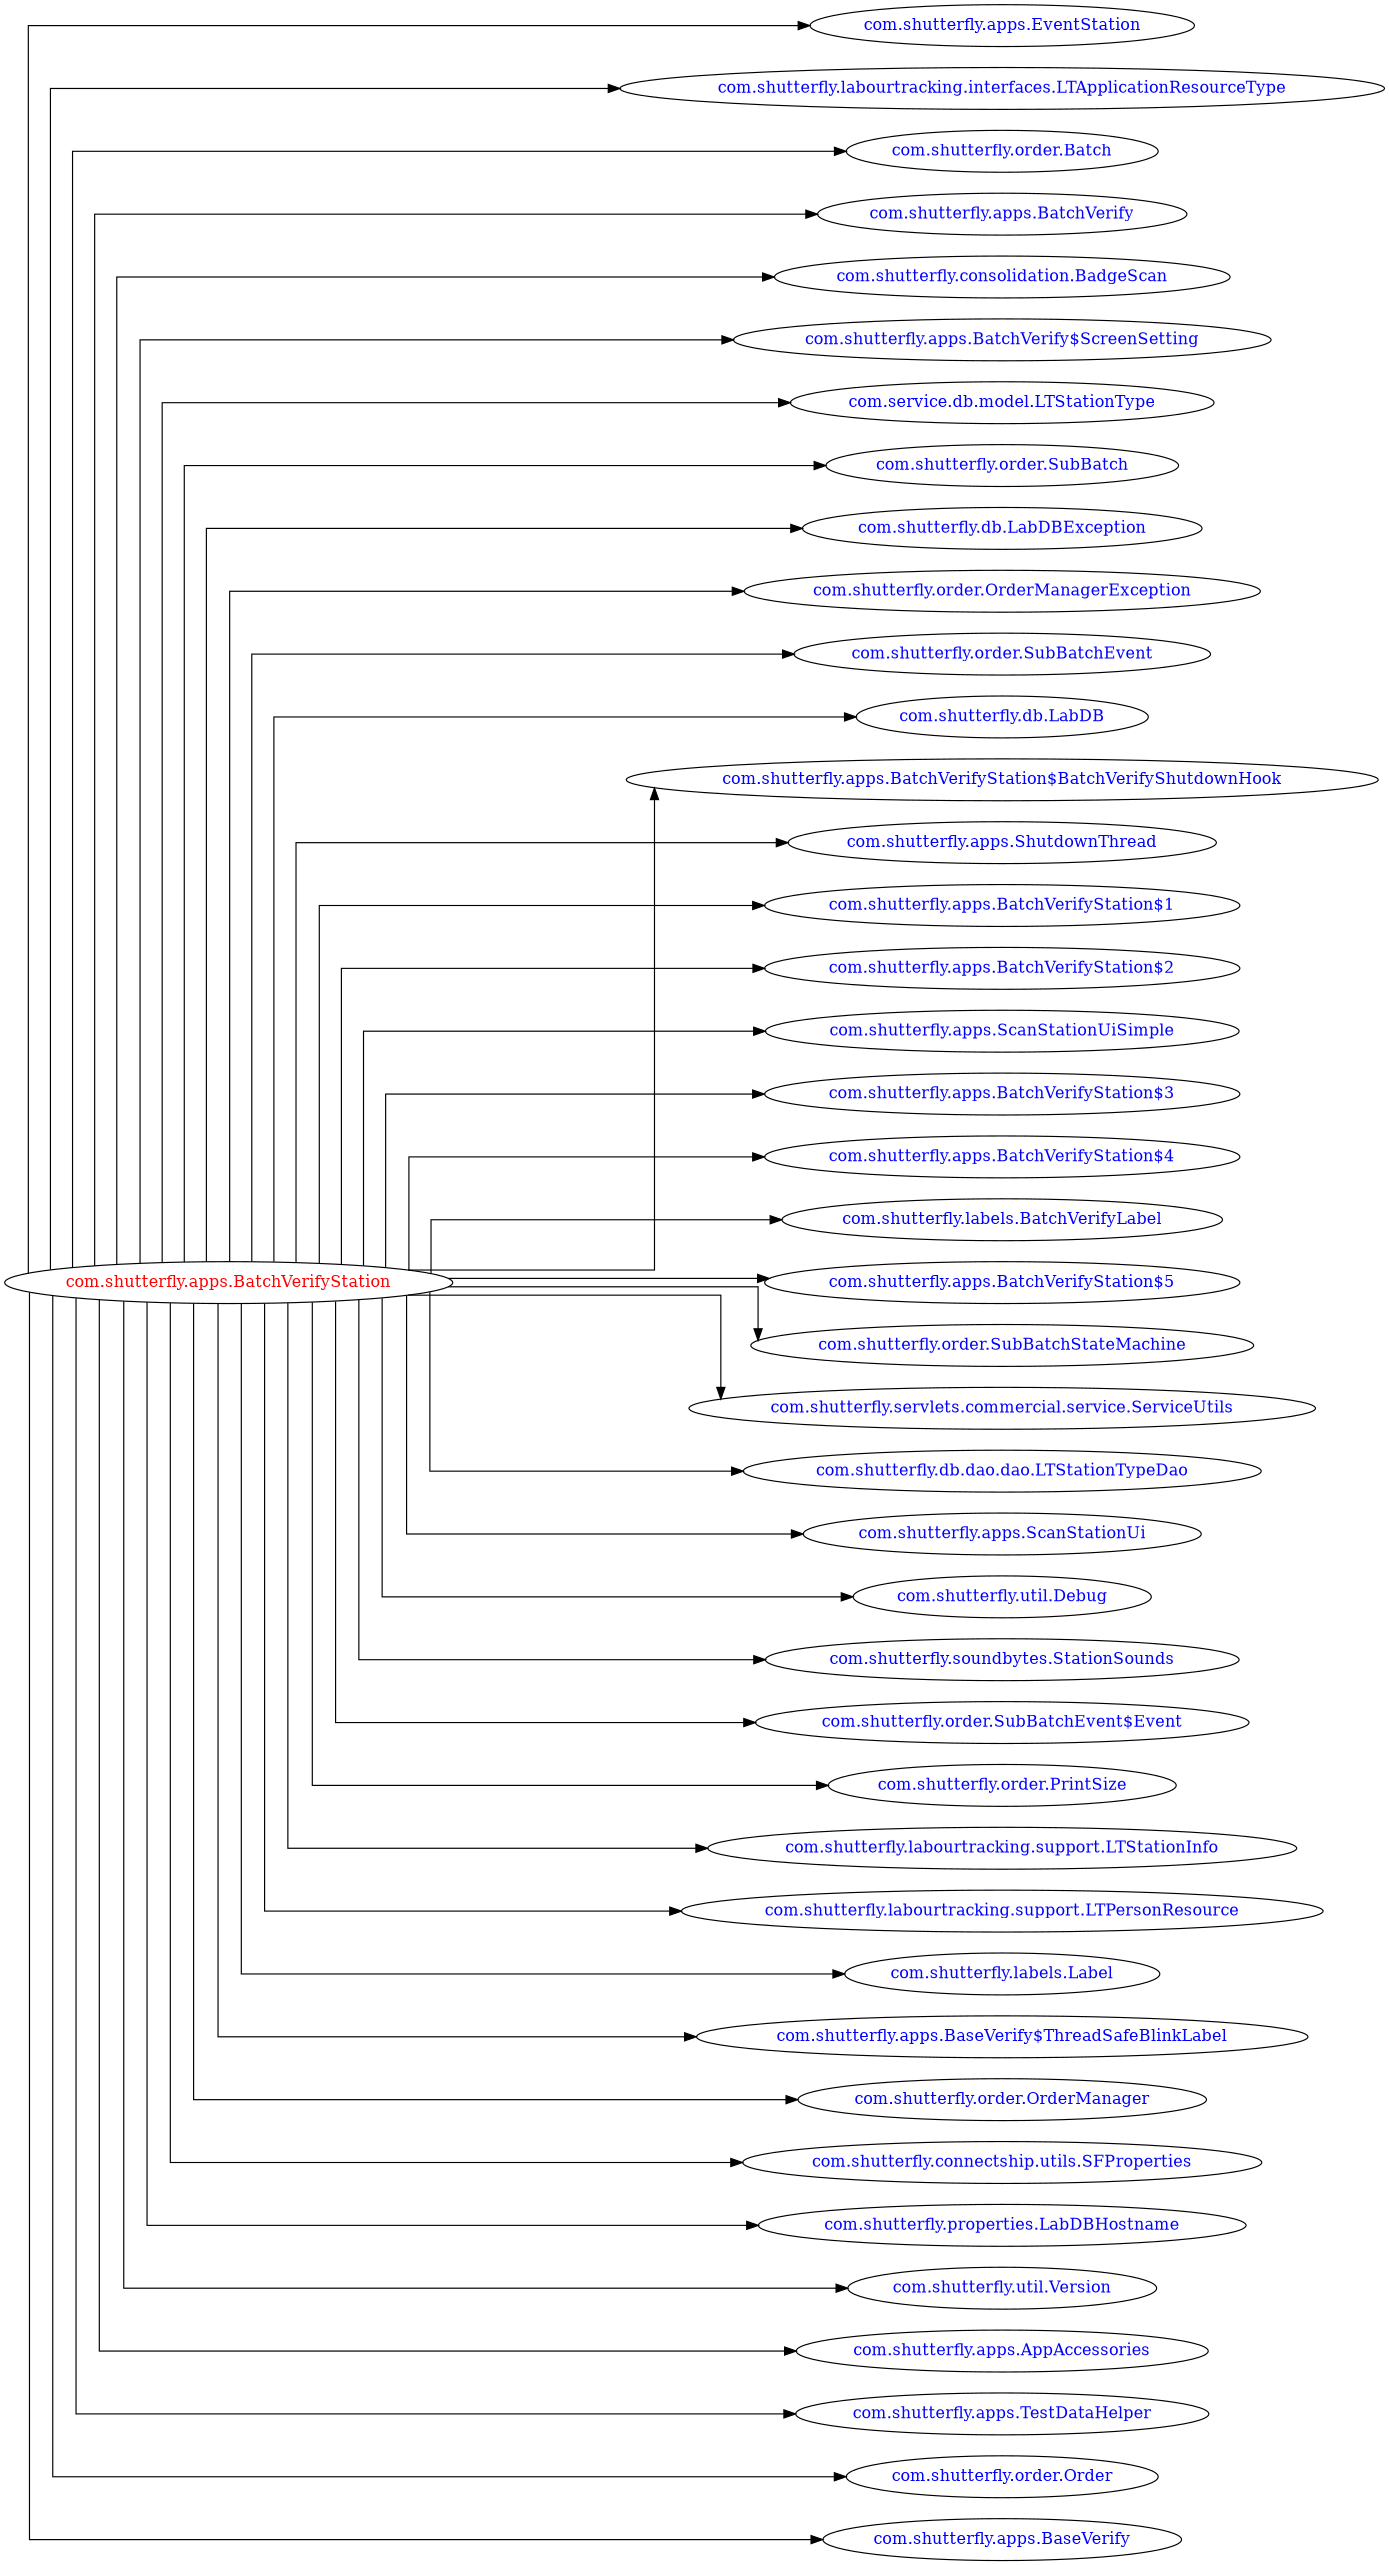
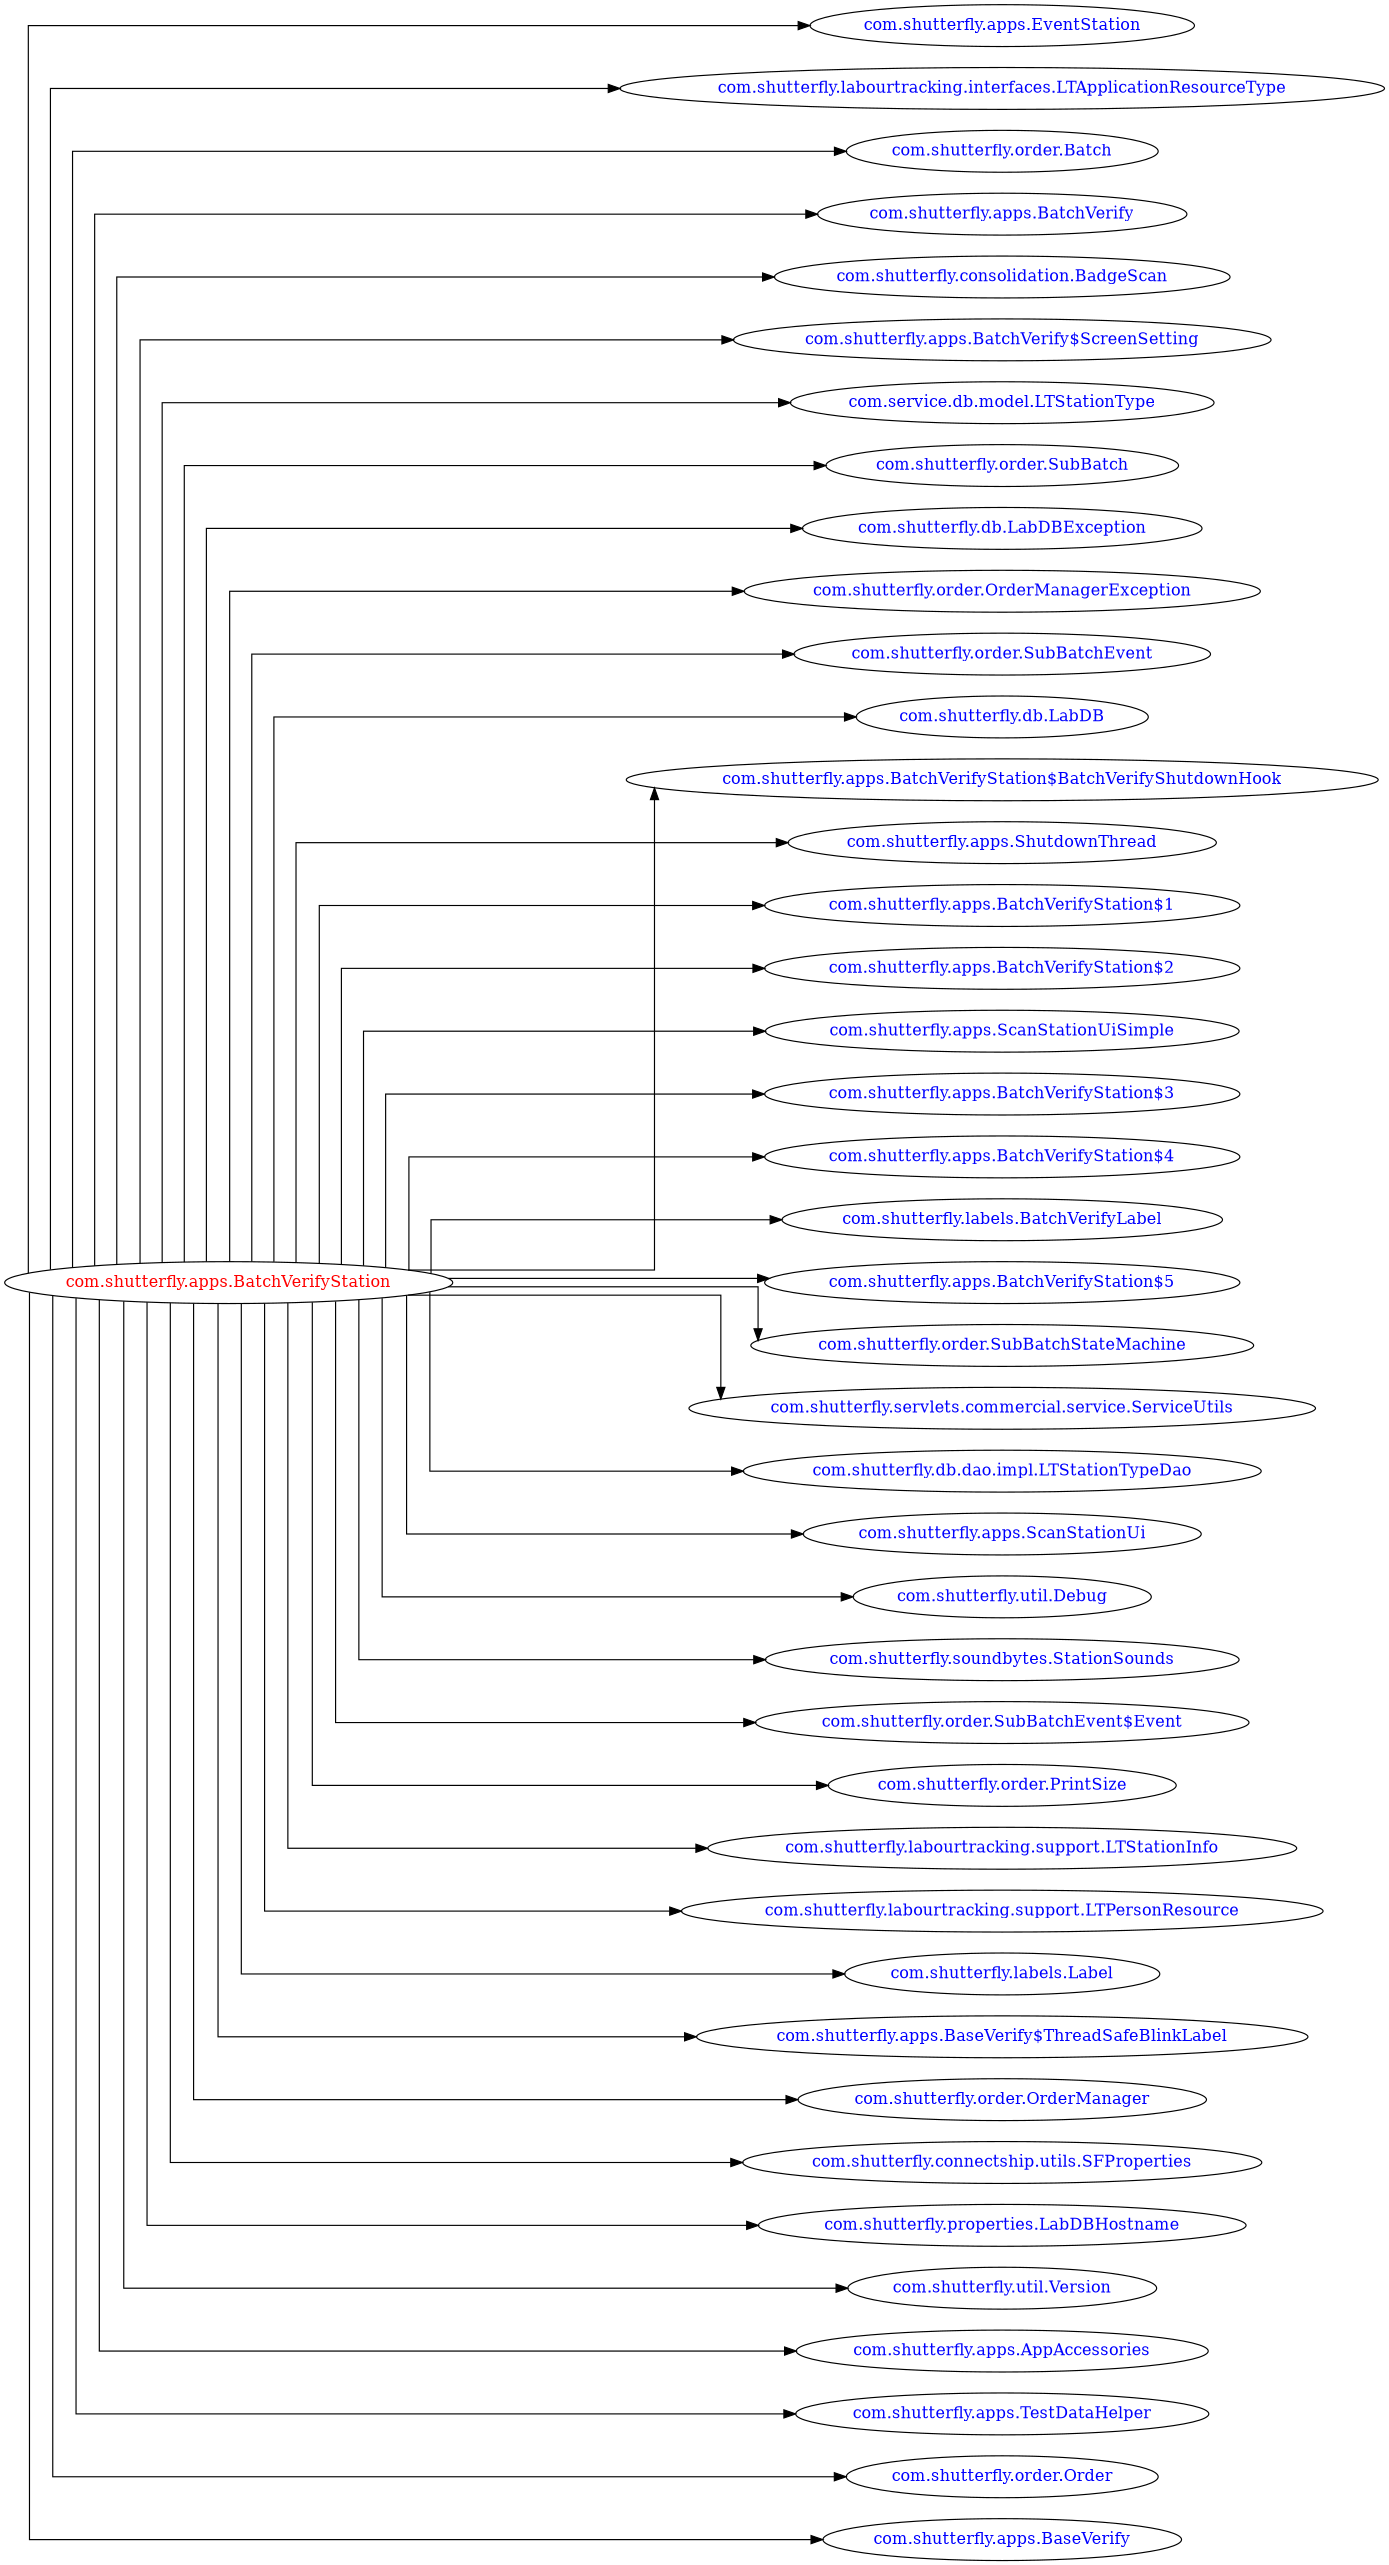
node "com.shutterfly.db.dao.dao.LTStationTypeDao": label "com.shutterfly.db.dao.dao.LTStationTypeDao" -> "com.shutterfly.db.dao.impl.LTStationTypeDao"
